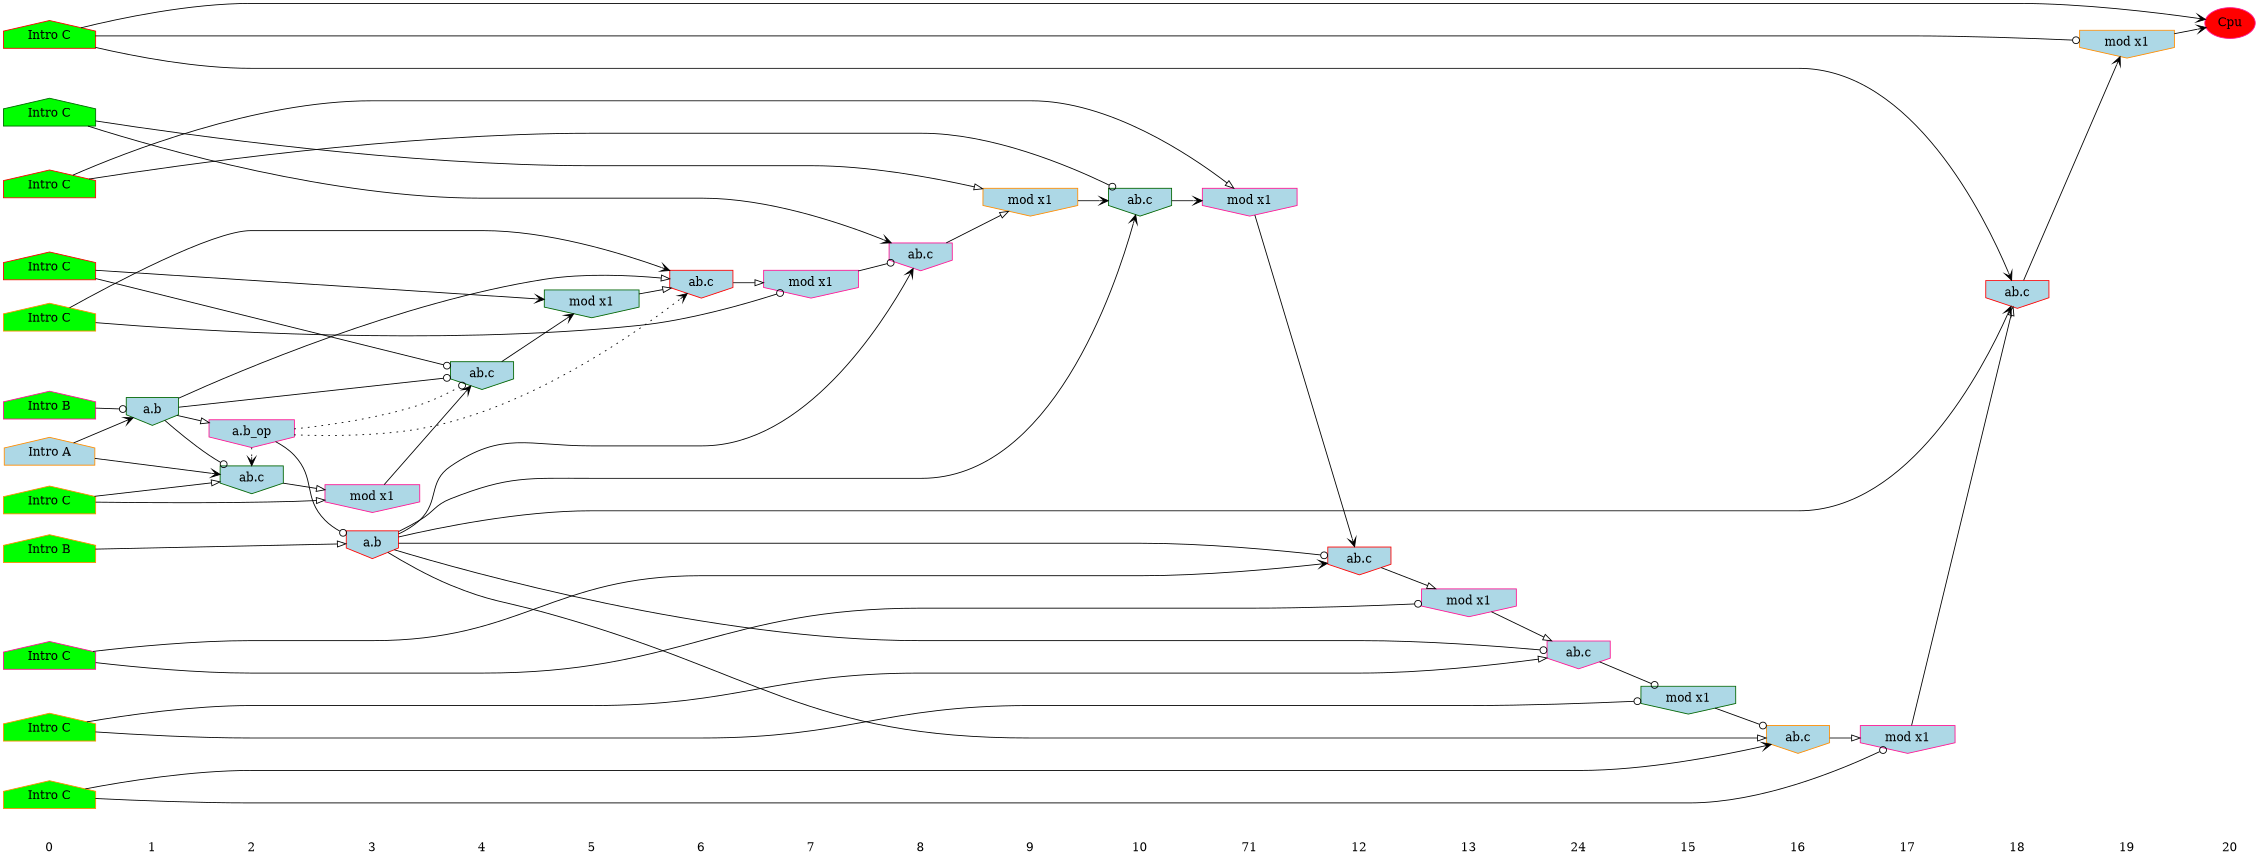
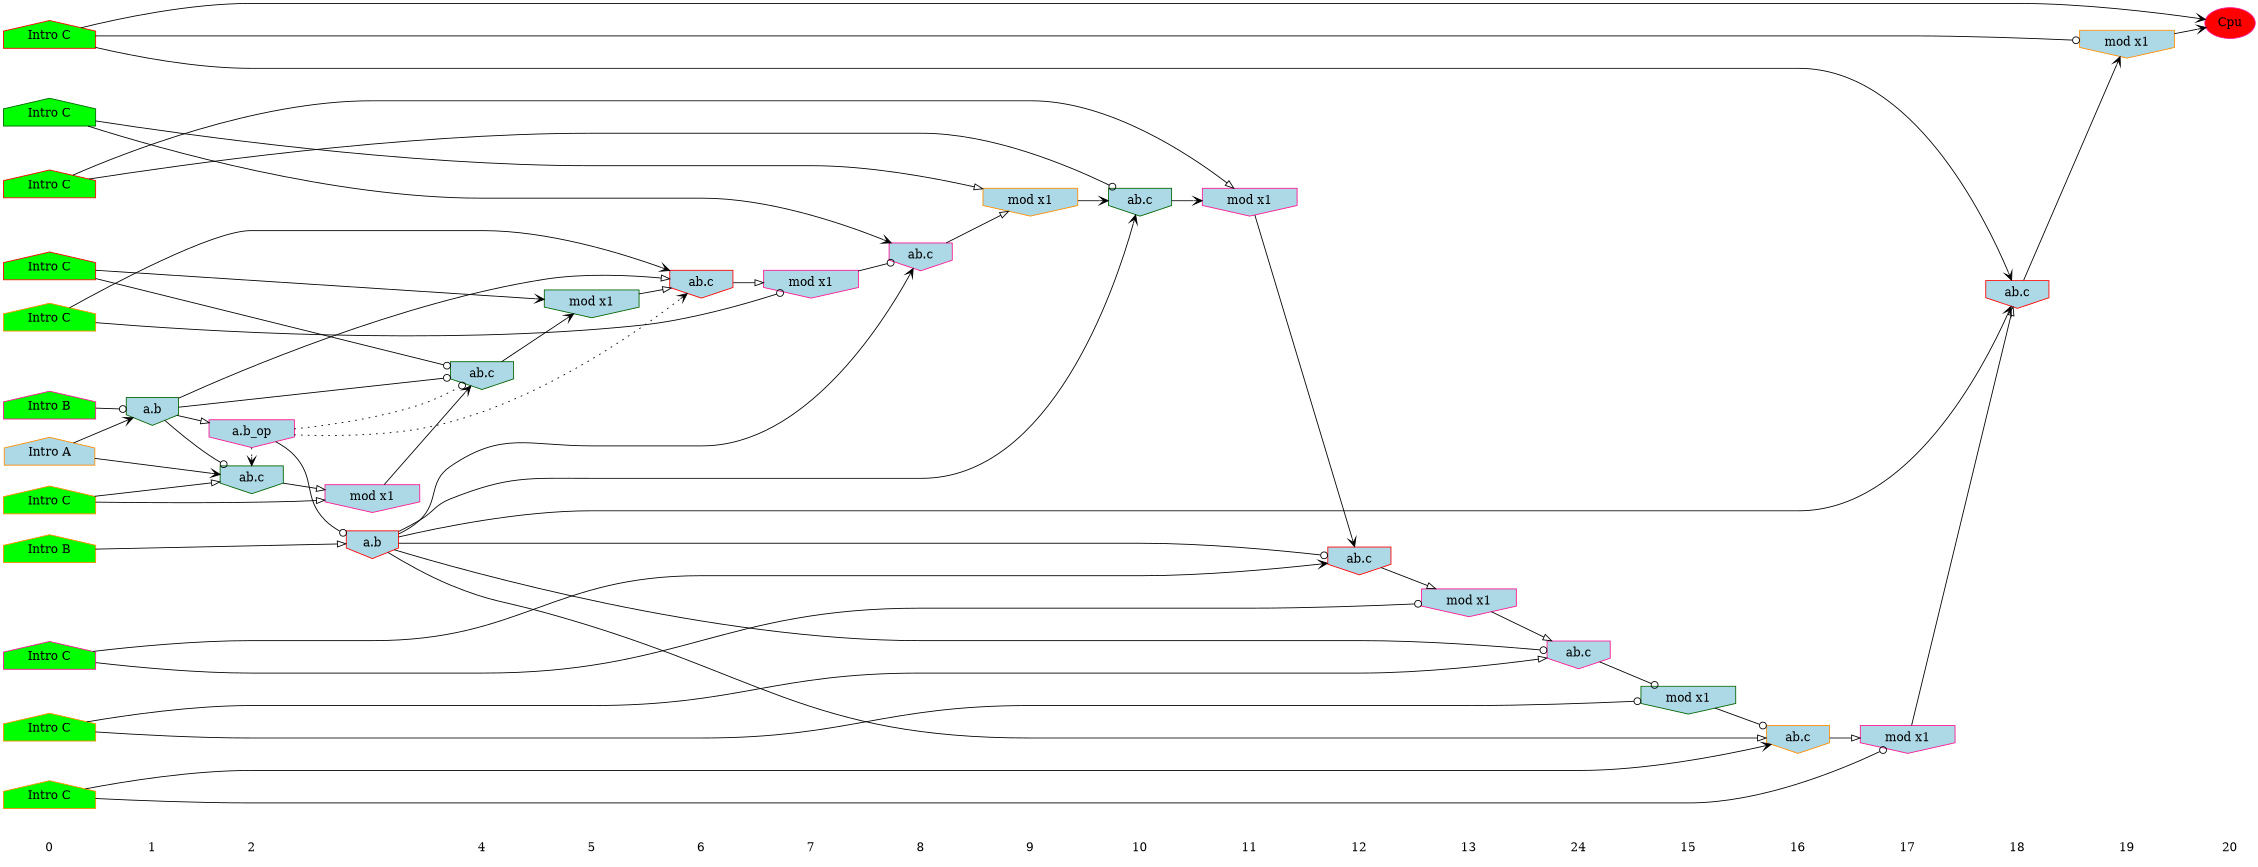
node "3": removed
node "71": label "71" -> "11"
